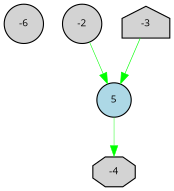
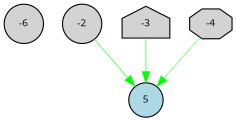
edge "5" -> "-4": reversed
